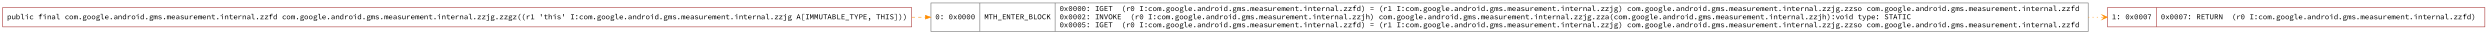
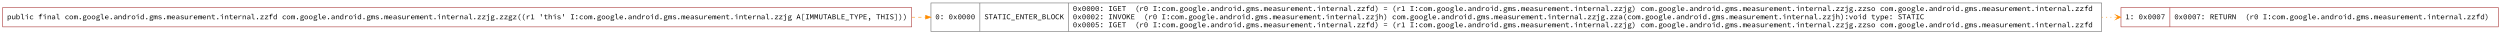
node "0: 0x0000": text "MTH_ENTER_BLOCK" -> "STATIC_ENTER_BLOCK"
